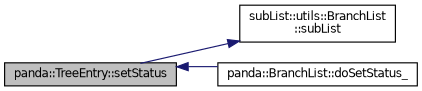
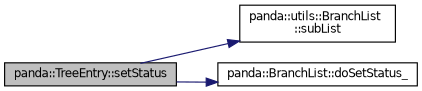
node "subList::utils::BranchList ::subList": label "subList::utils::BranchList ::subList" -> "panda::utils::BranchList ::subList"
edge "panda::BranchList::doSetStatus_" -> "panda::TreeEntry::setStatus": reversed
